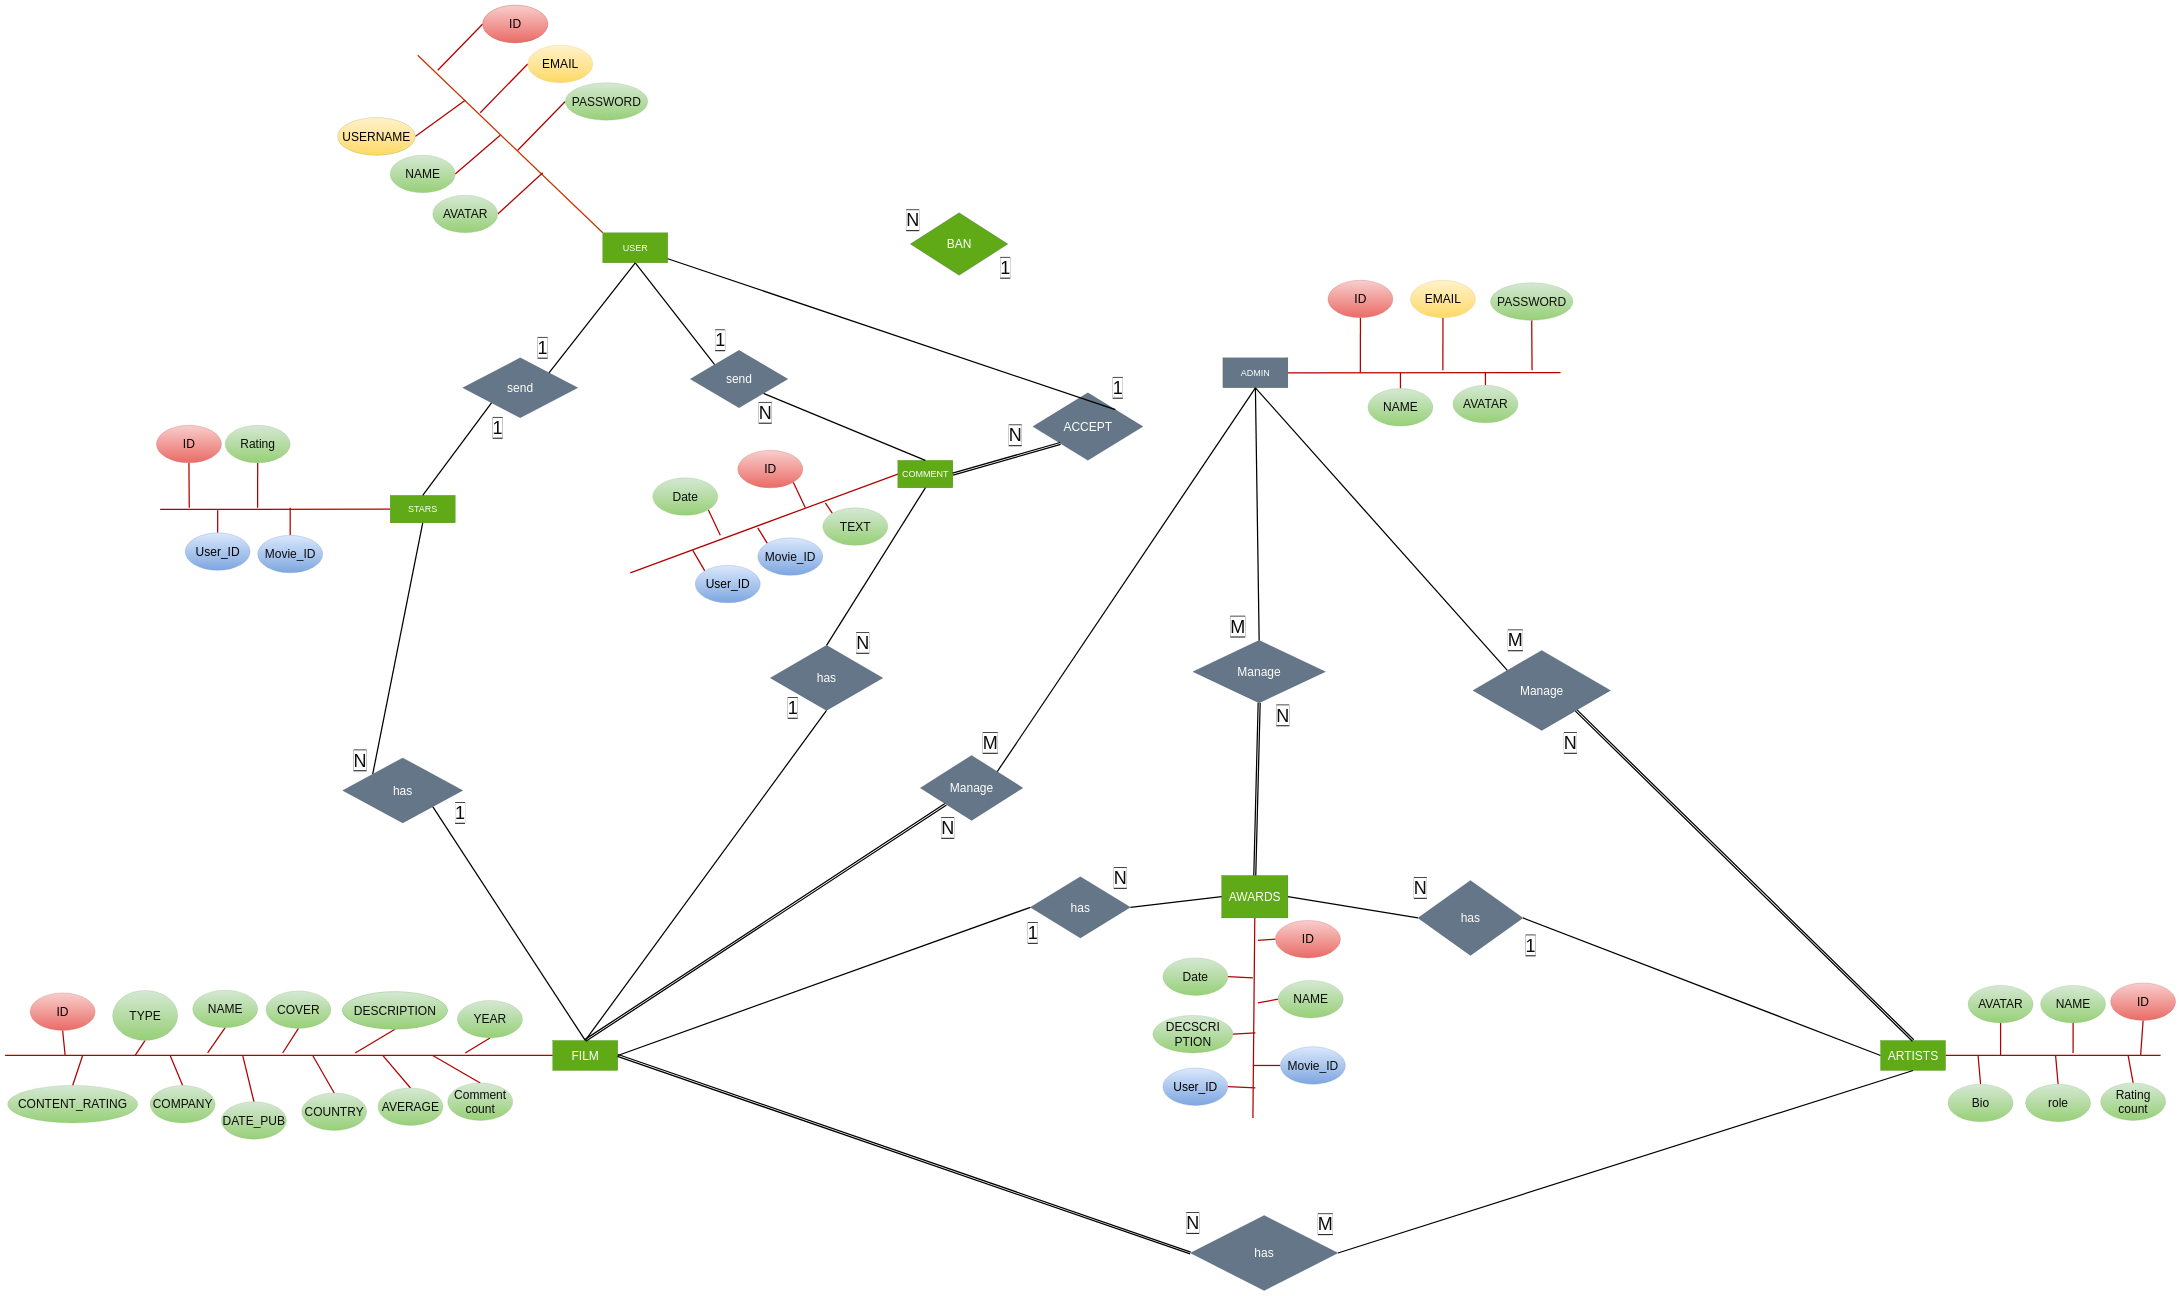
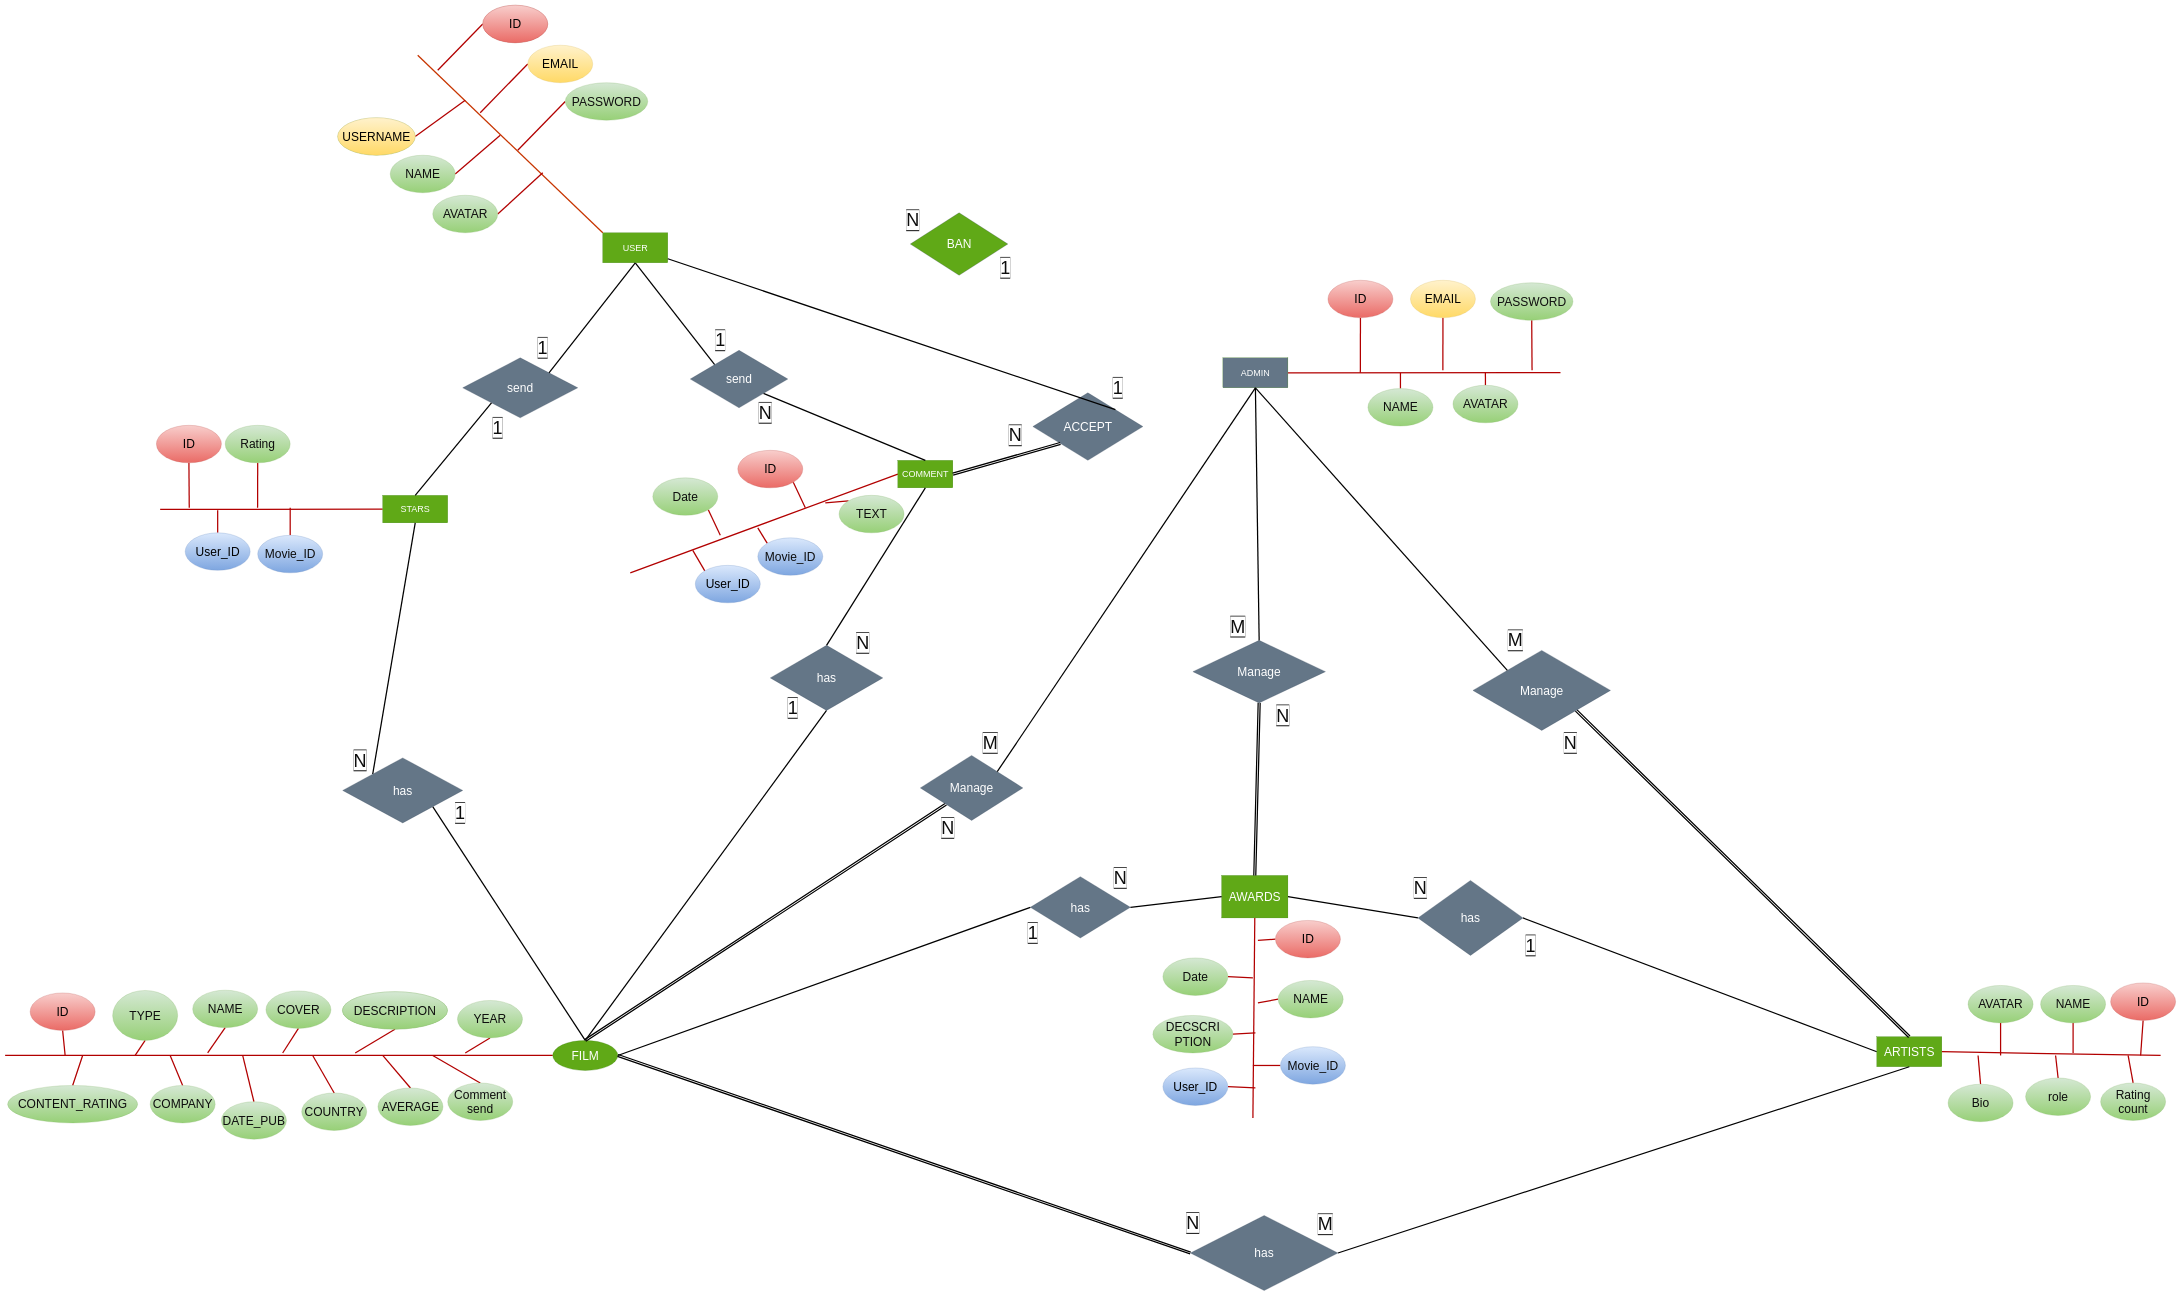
node "STARS": moved (423, 509) -> (415, 509)
node "TEXT": moved (855, 526) -> (871, 514)
node "FILM": shape rectangle -> ellipse
node "ARTISTS": moved (1913, 1055) -> (1909, 1051)
node "Comment count": label "Comment count" -> "Comment send"
node "role": moved (2058, 1103) -> (2058, 1096)
